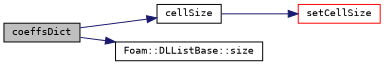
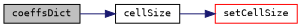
node "Foam::DLListBase::size": removed
